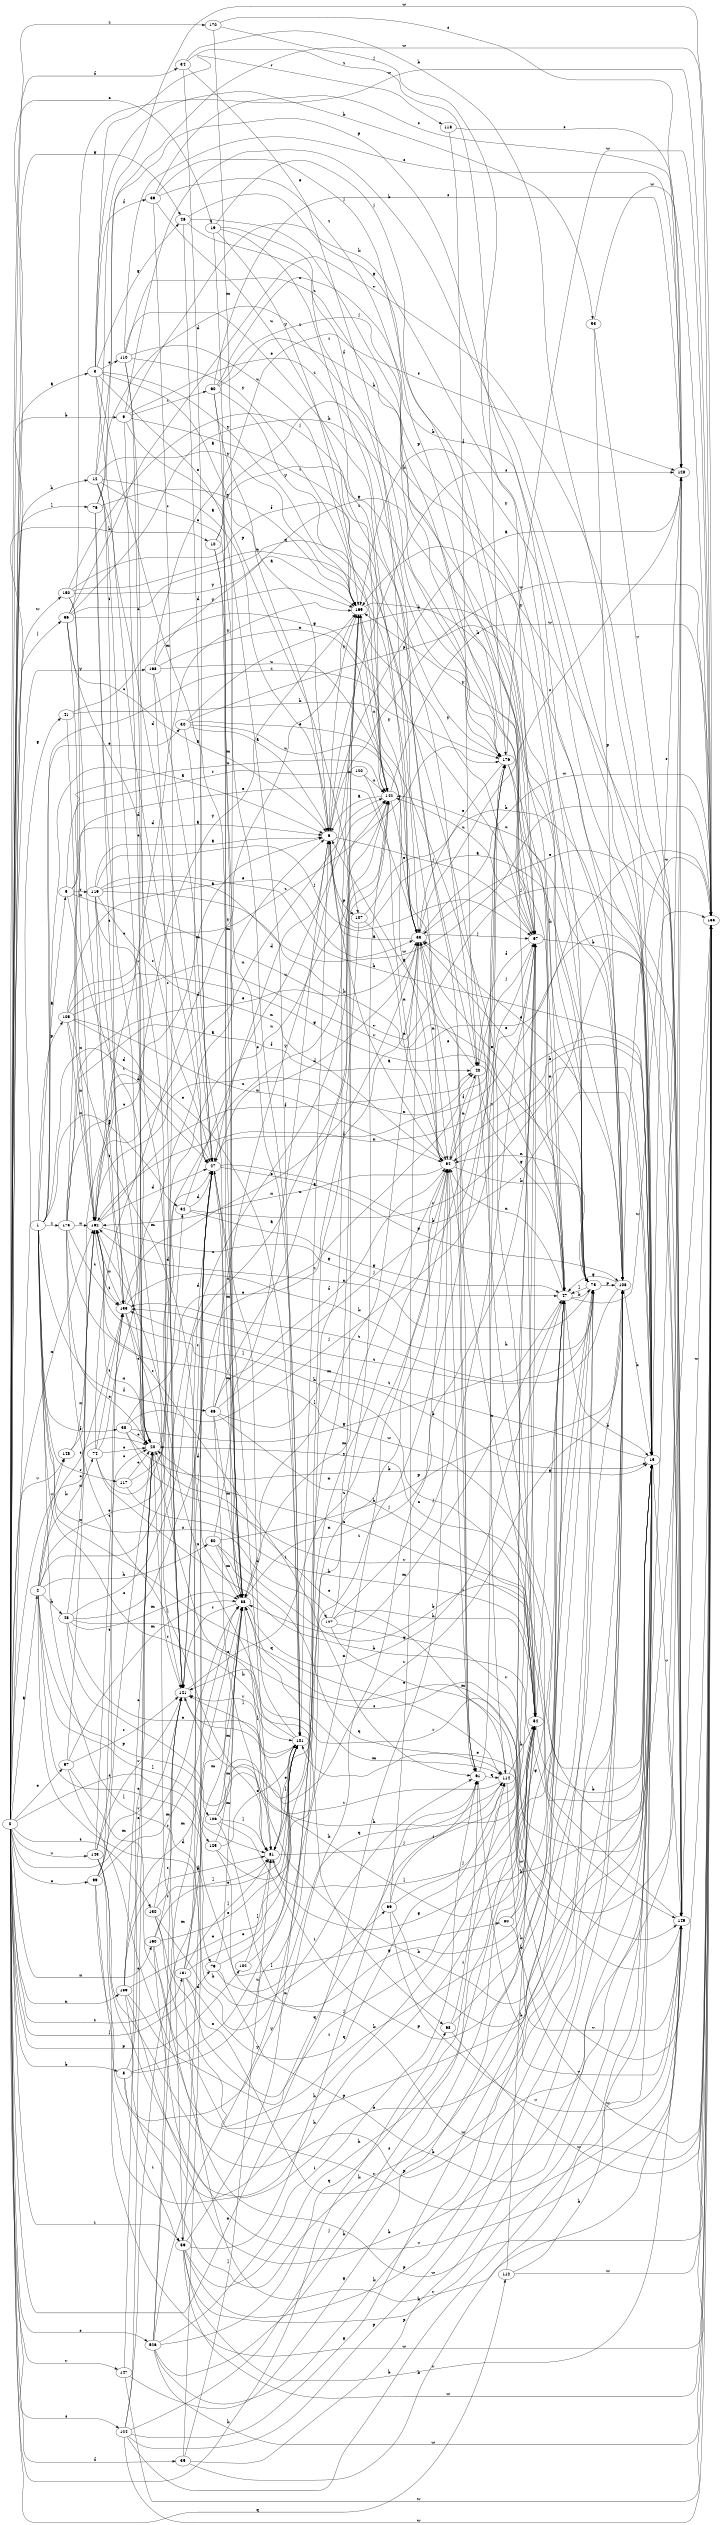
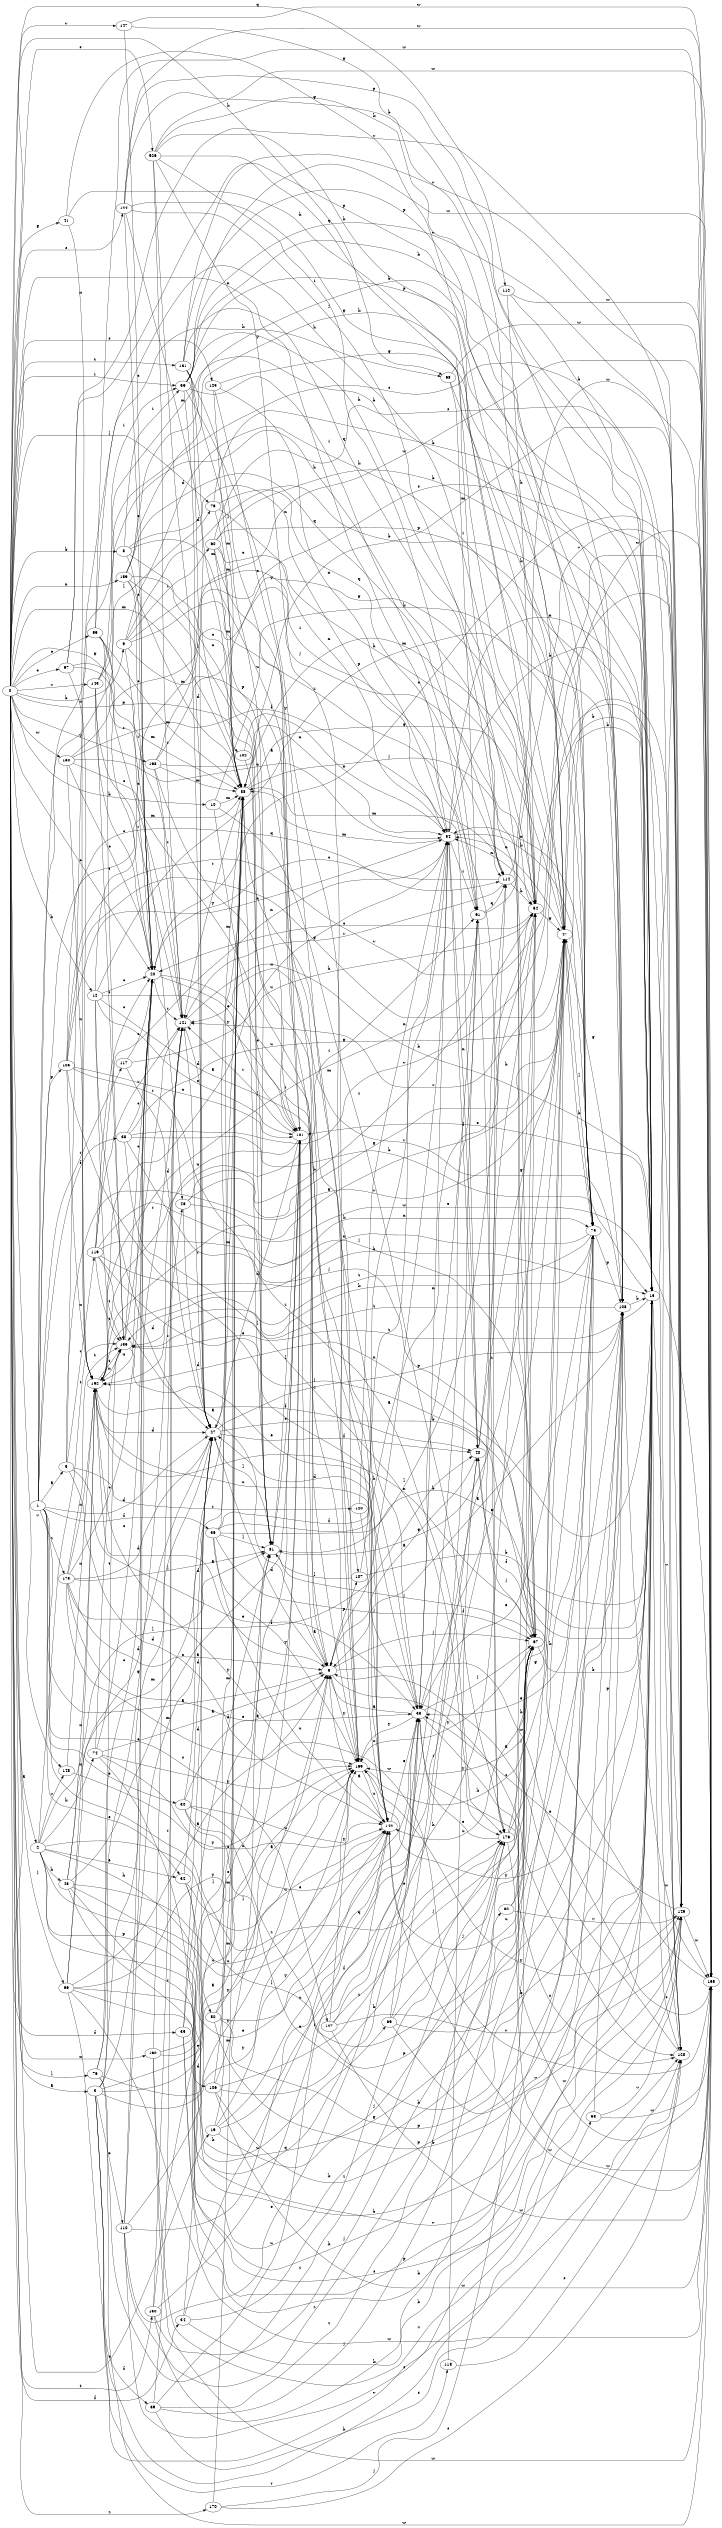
edge "121" -> "176": removed, label "z"
edge "0" -> "162": removed, label "x"
